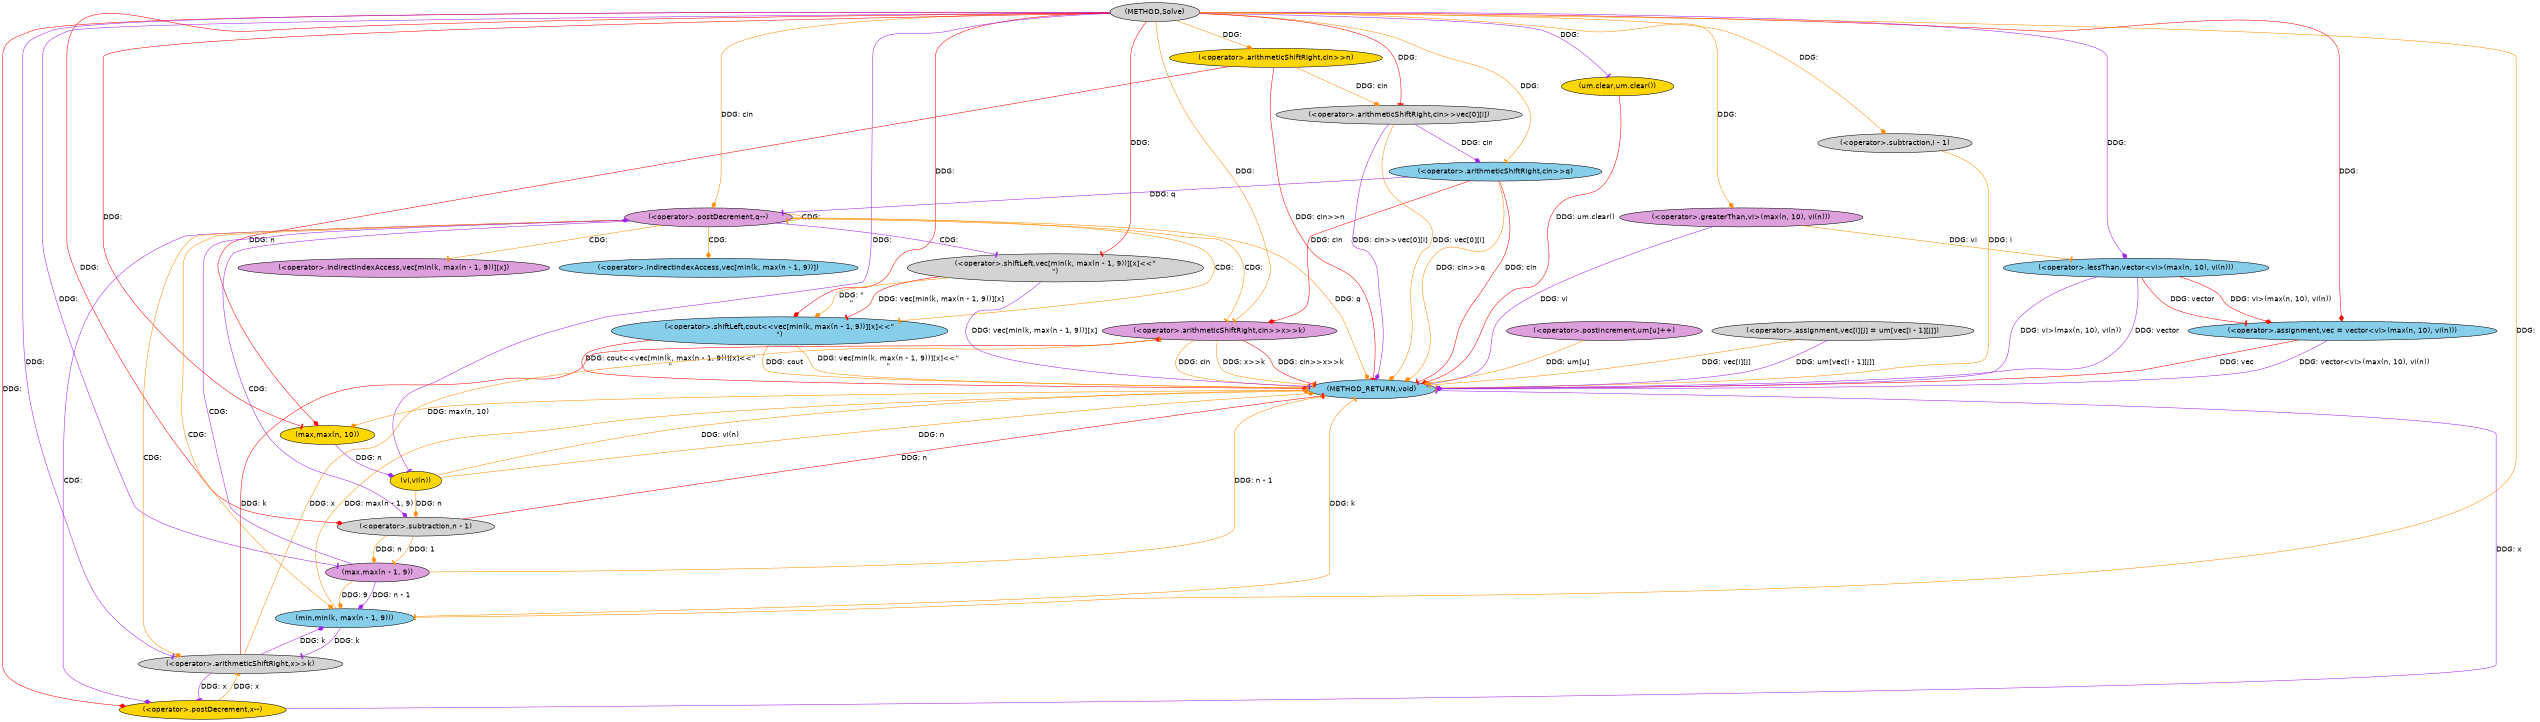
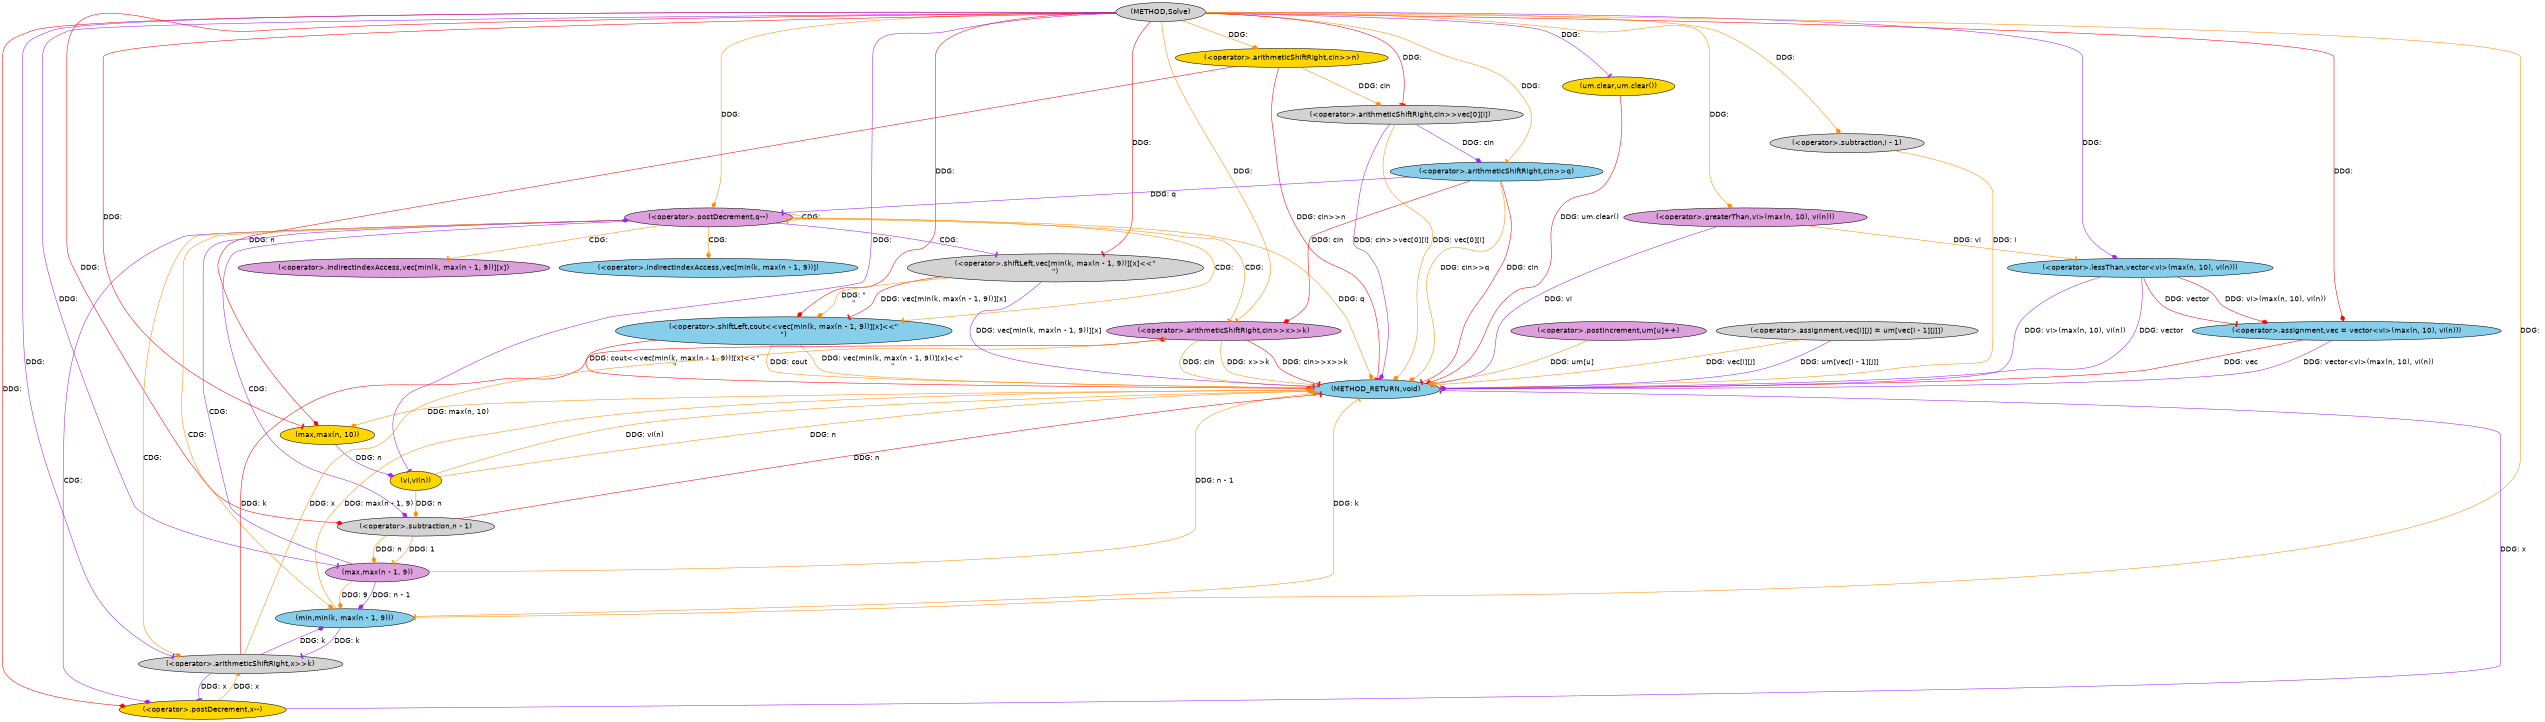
edge "(METHOD,Solve)" -> "(<operator>.postDecrement,q--)": label "DDG: cin" -> "DDG: "
